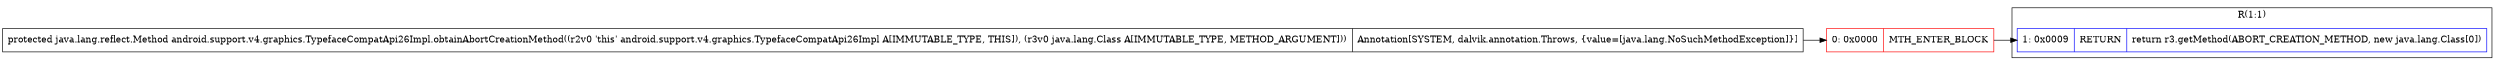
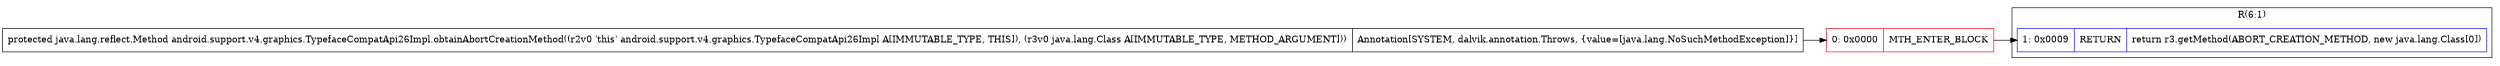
cluster "R(1:1)": label "R(1:1)" -> "R(6:1)"
